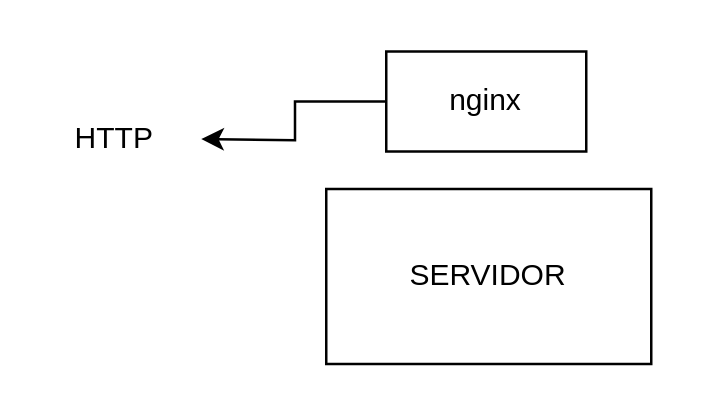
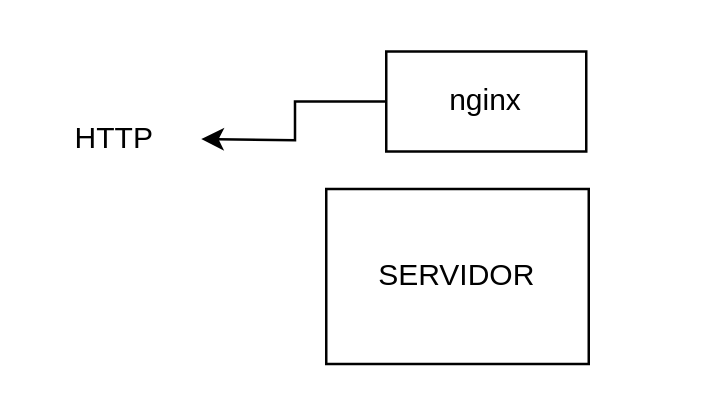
node "SERVIDOR": size 325x175 -> 263x175
